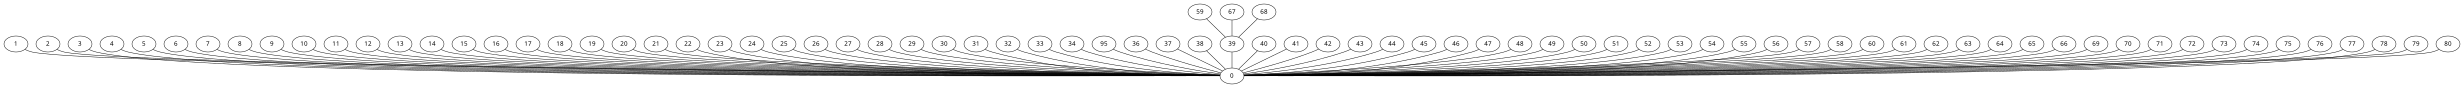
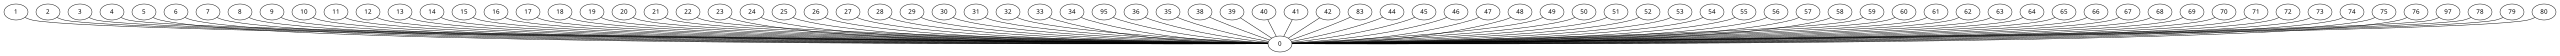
edge "59" -- "39": now "59" -- "0"
edge "67" -- "39": now "67" -- "0"
edge "68" -- "39": now "68" -- "0"
node "37": label "37" -> "35"
node "43": label "43" -> "83"
node "77": label "77" -> "97"
